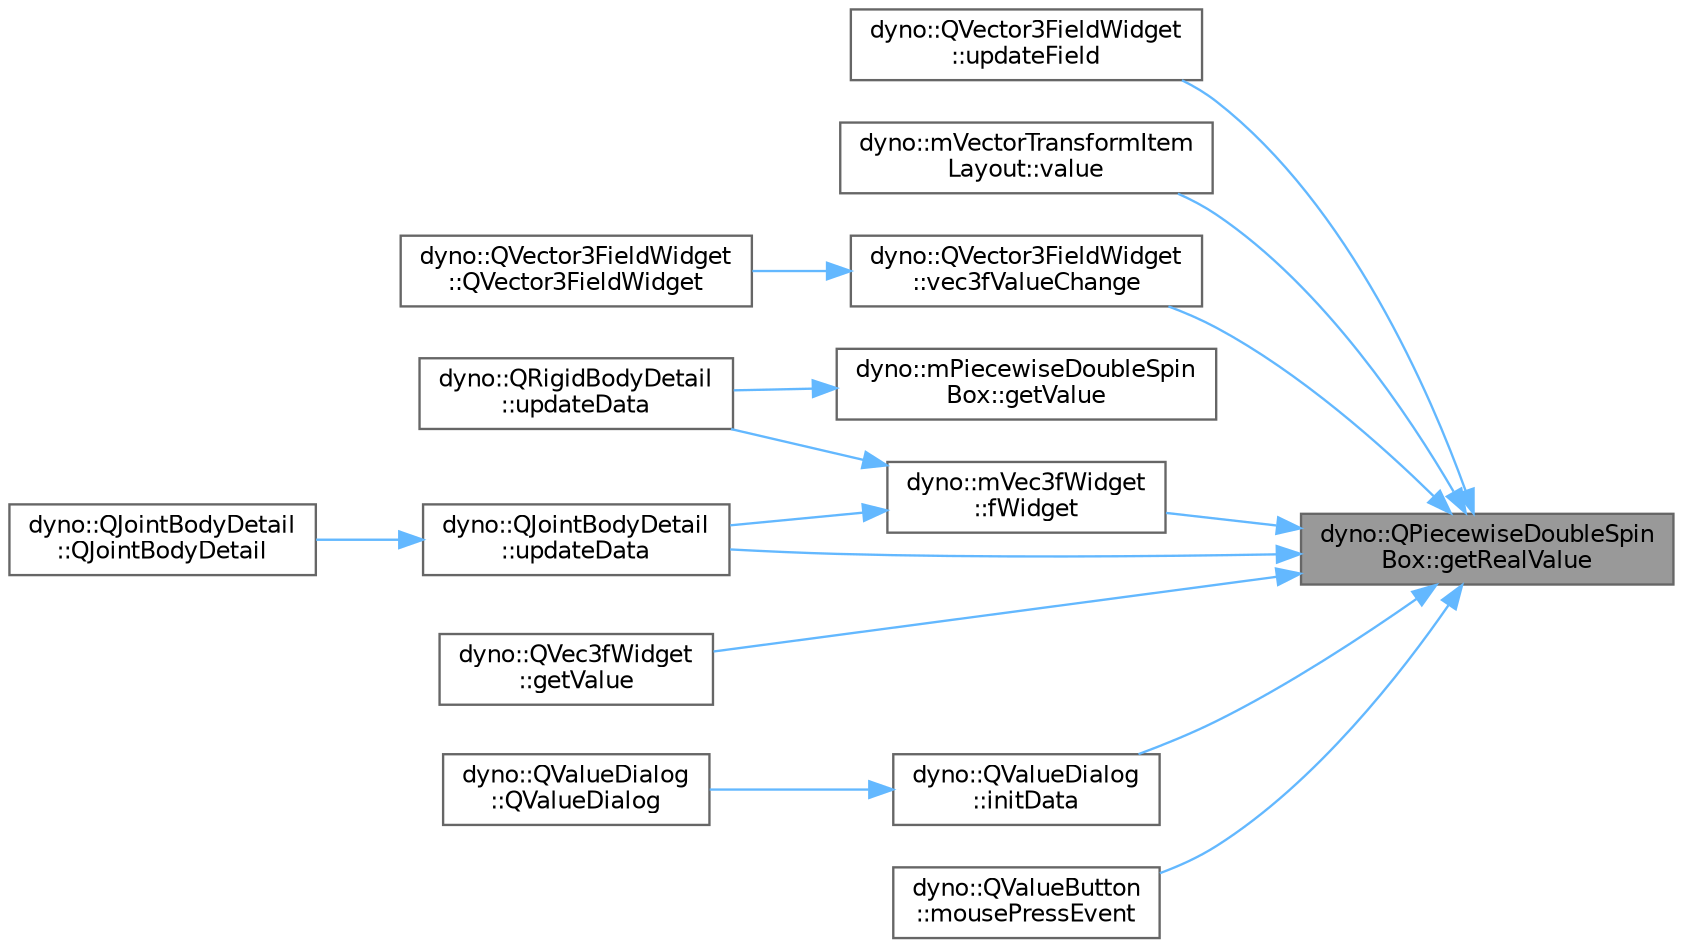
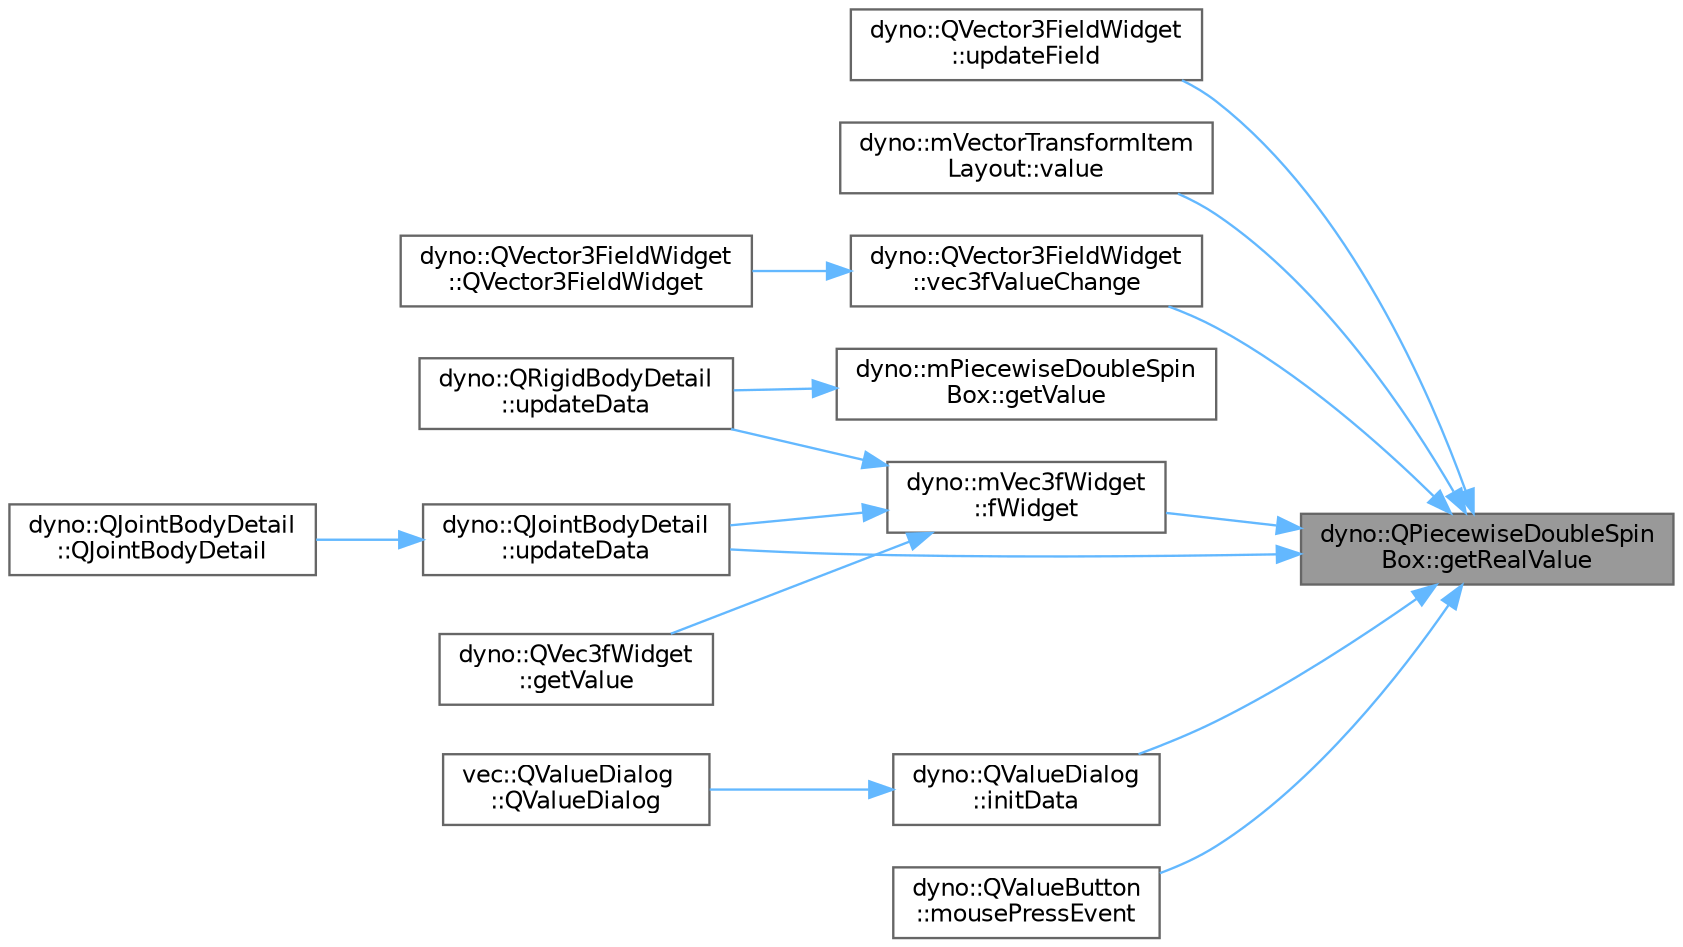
edge "dyno::QVec3fWidget ::getValue" -> "dyno::QPiecewiseDoubleSpin Box::getRealValue": now "dyno::QVec3fWidget ::getValue" -> "dyno::mVec3fWidget ::fWidget"
node "dyno::QValueDialog ::QValueDialog": label "dyno::QValueDialog ::QValueDialog" -> "vec::QValueDialog ::QValueDialog"
